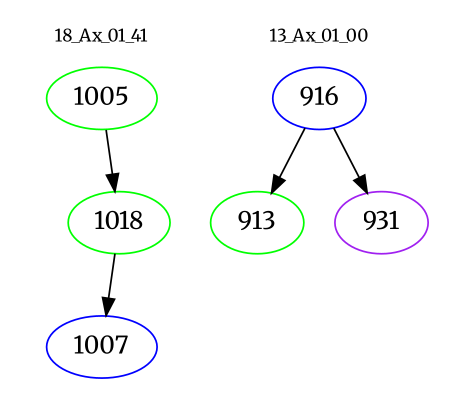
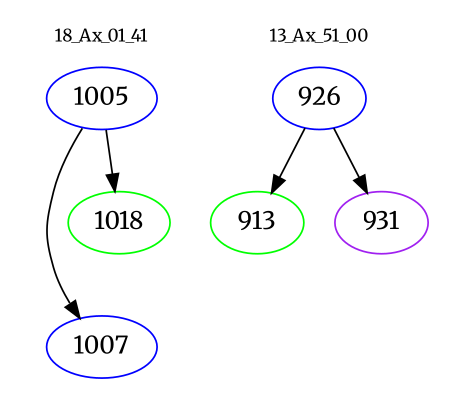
cluster "13_Ax_01_00": label "13_Ax_01_00" -> "13_Ax_51_00"
node "1005": color green -> blue
node "916": label "916" -> "926"
edge "1018" -> "1007": now "1005" -> "1007"
